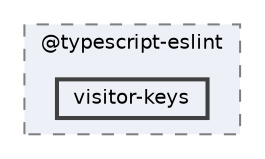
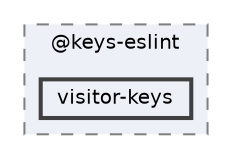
cluster "@typescript-eslint": label "@typescript-eslint" -> "@keys-eslint"
